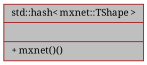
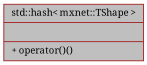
node "std::hash< mxnet::TShape >": text "+ mxnet()()" -> "+ operator()()"
